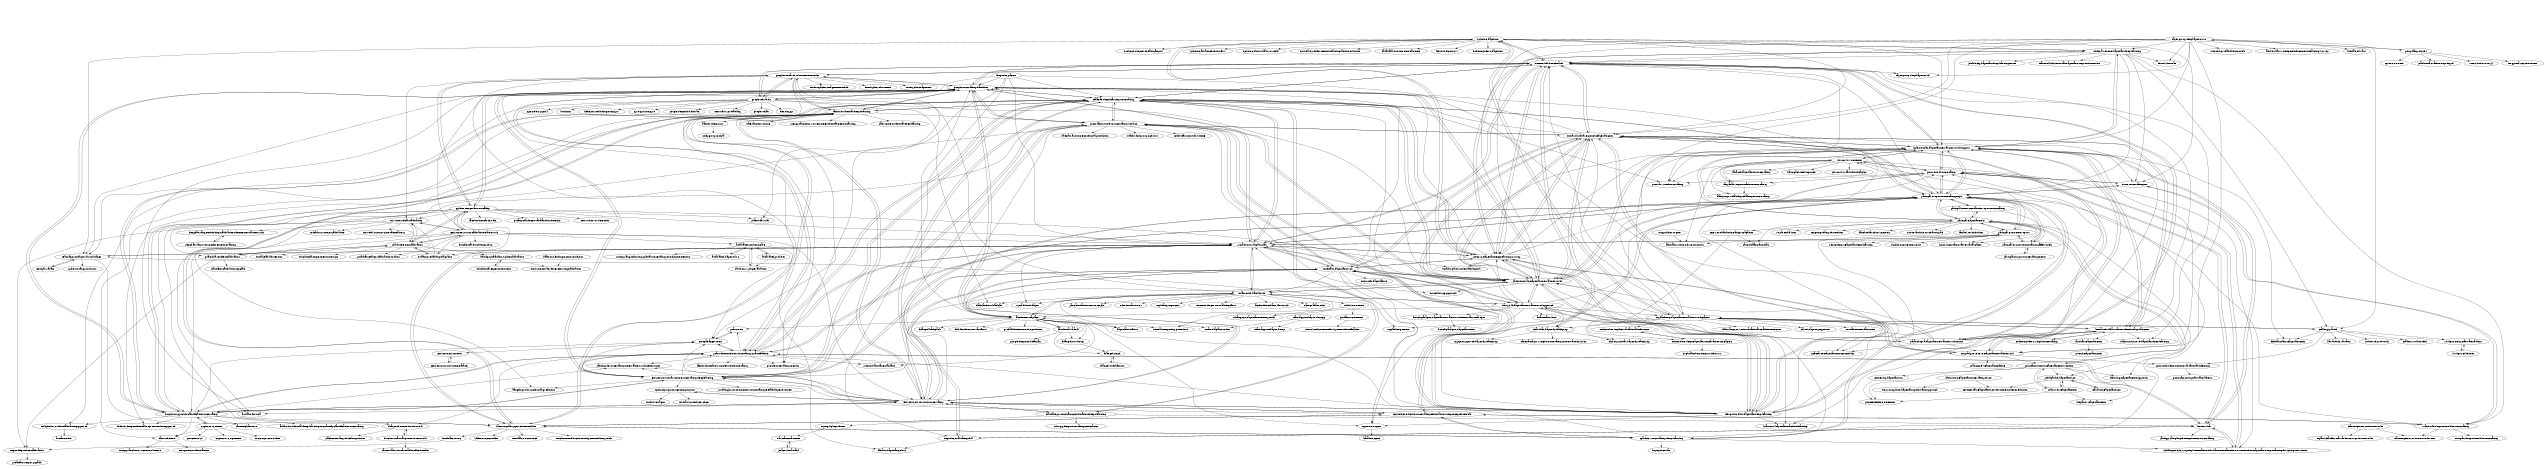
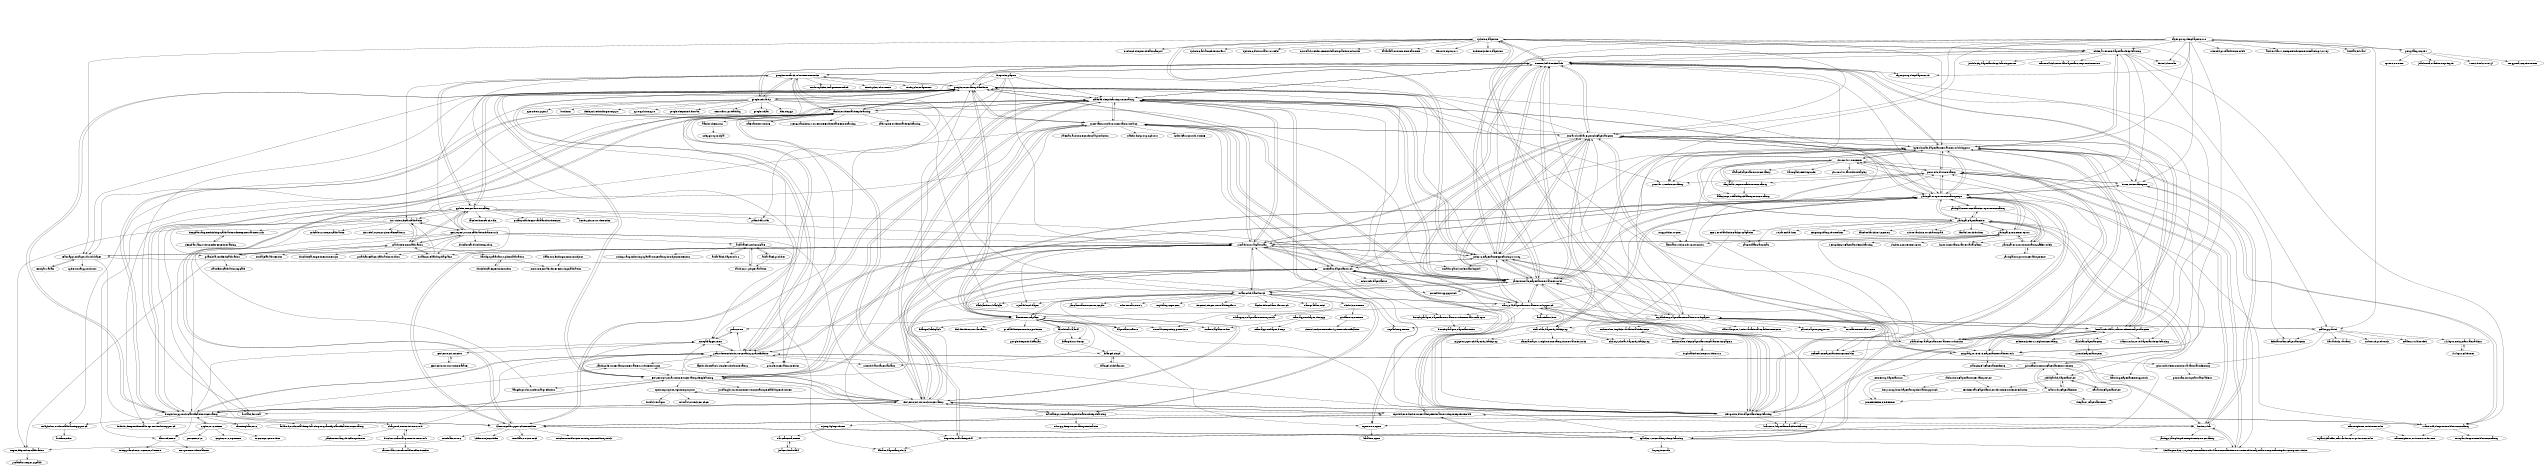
node "network/error-detection": label "network/error-detection" -> "hendrycks/error-detection"
edge "ENSTA-U2IS-AI/awesome-uncertainty-deeplearning" -> "JakobCode/UncertaintyInNeuralNetworks_Resources": reversed
